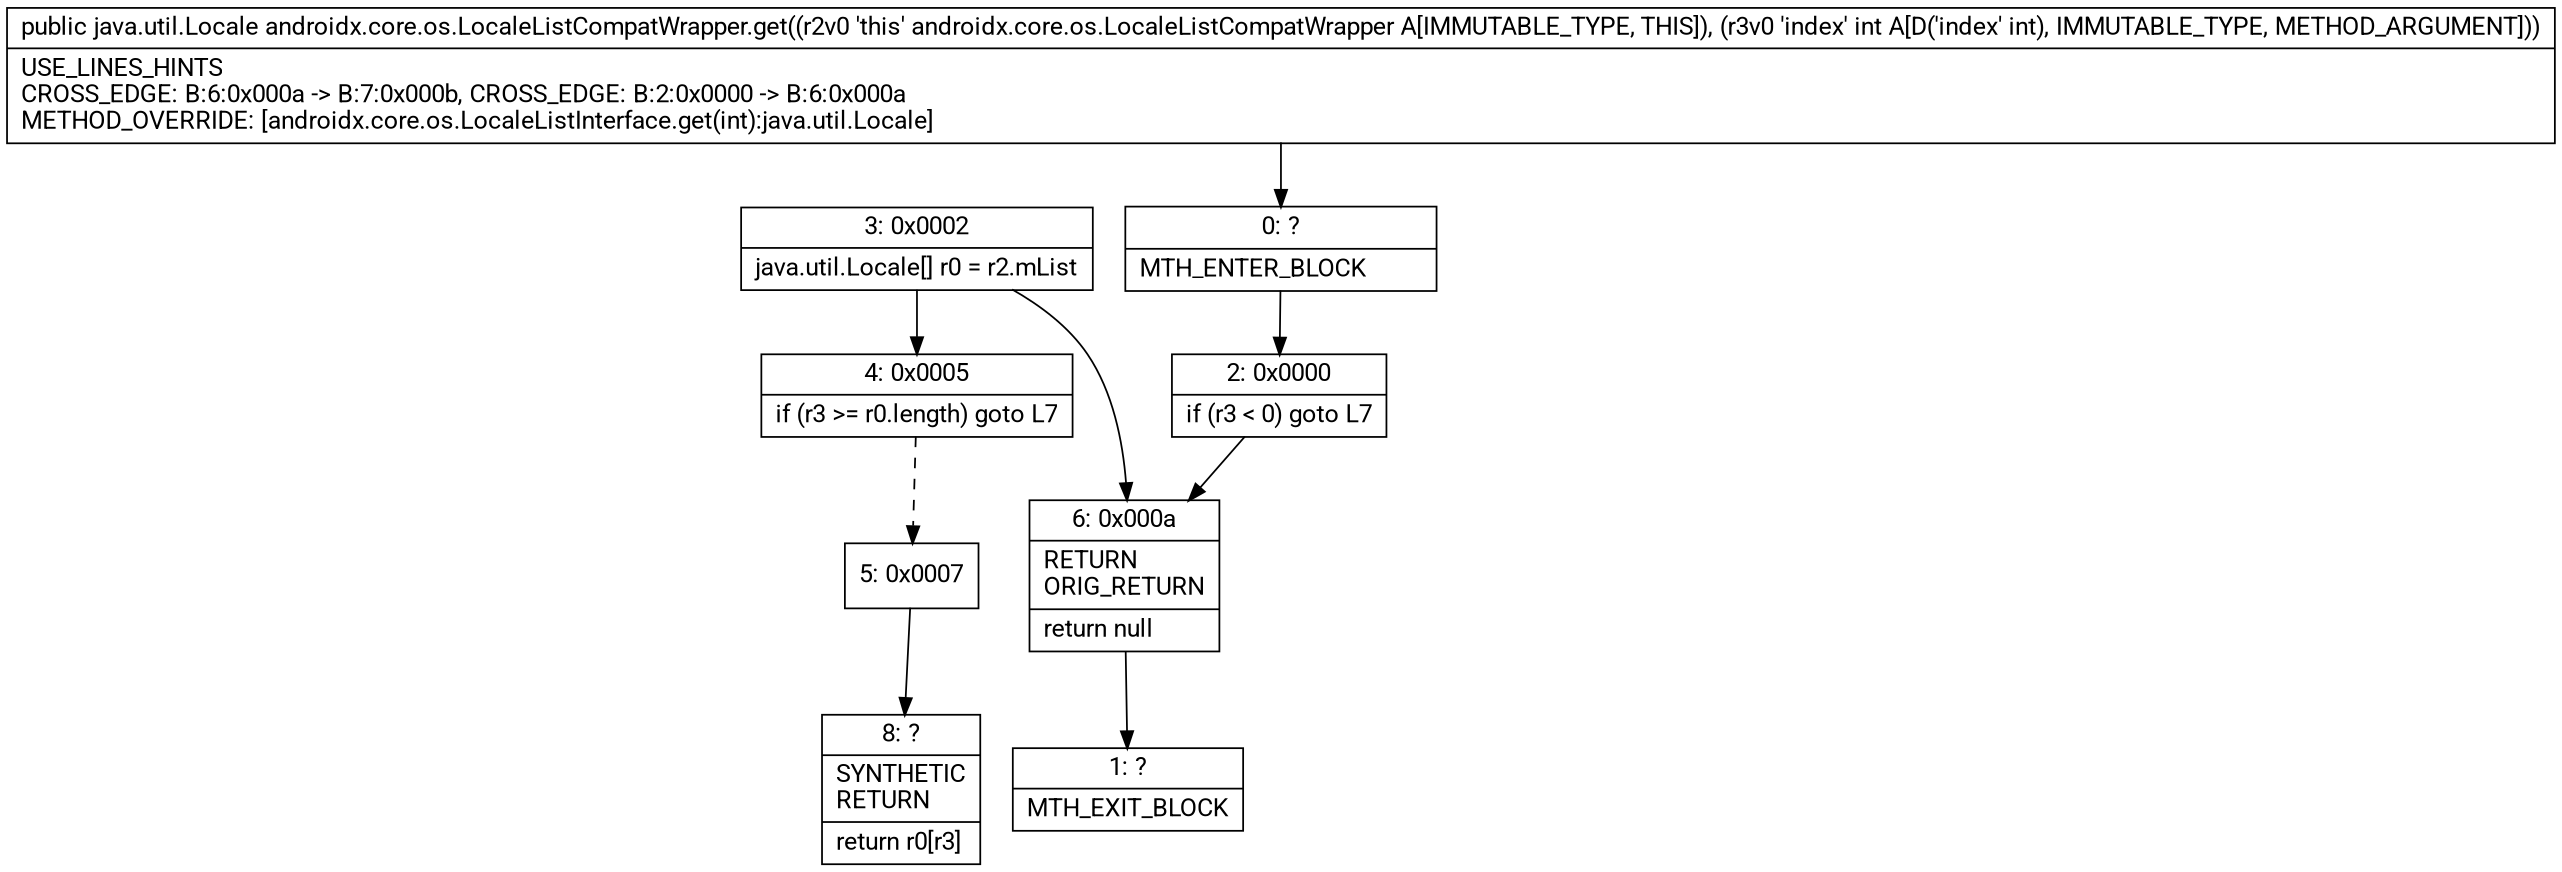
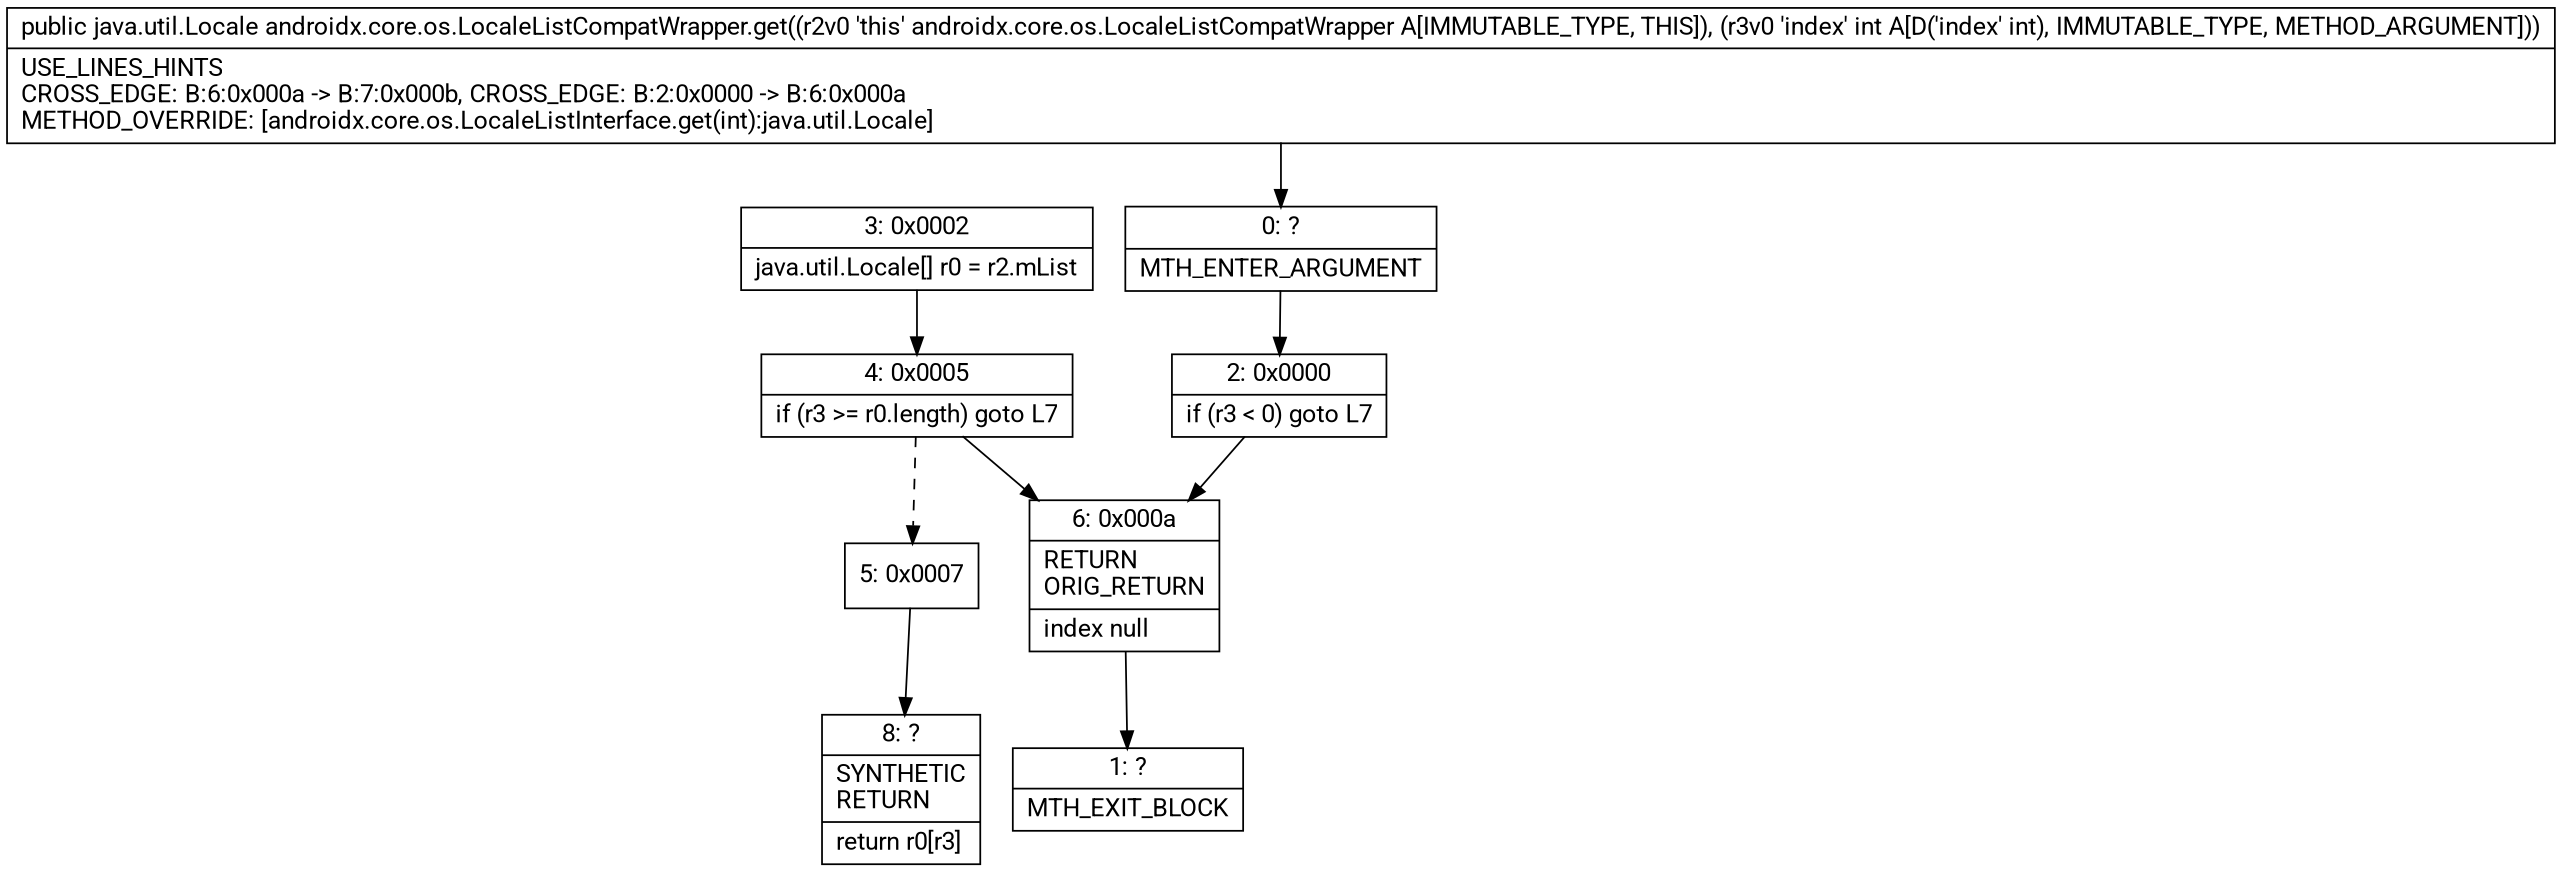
node "0: ?": text "MTH_ENTER_BLOCK" -> "MTH_ENTER_ARGUMENT"
edge "3: 0x0002" -> "6: 0x000a": now "4: 0x0005" -> "6: 0x000a"
node "6: 0x000a": text "return null" -> "index null"
